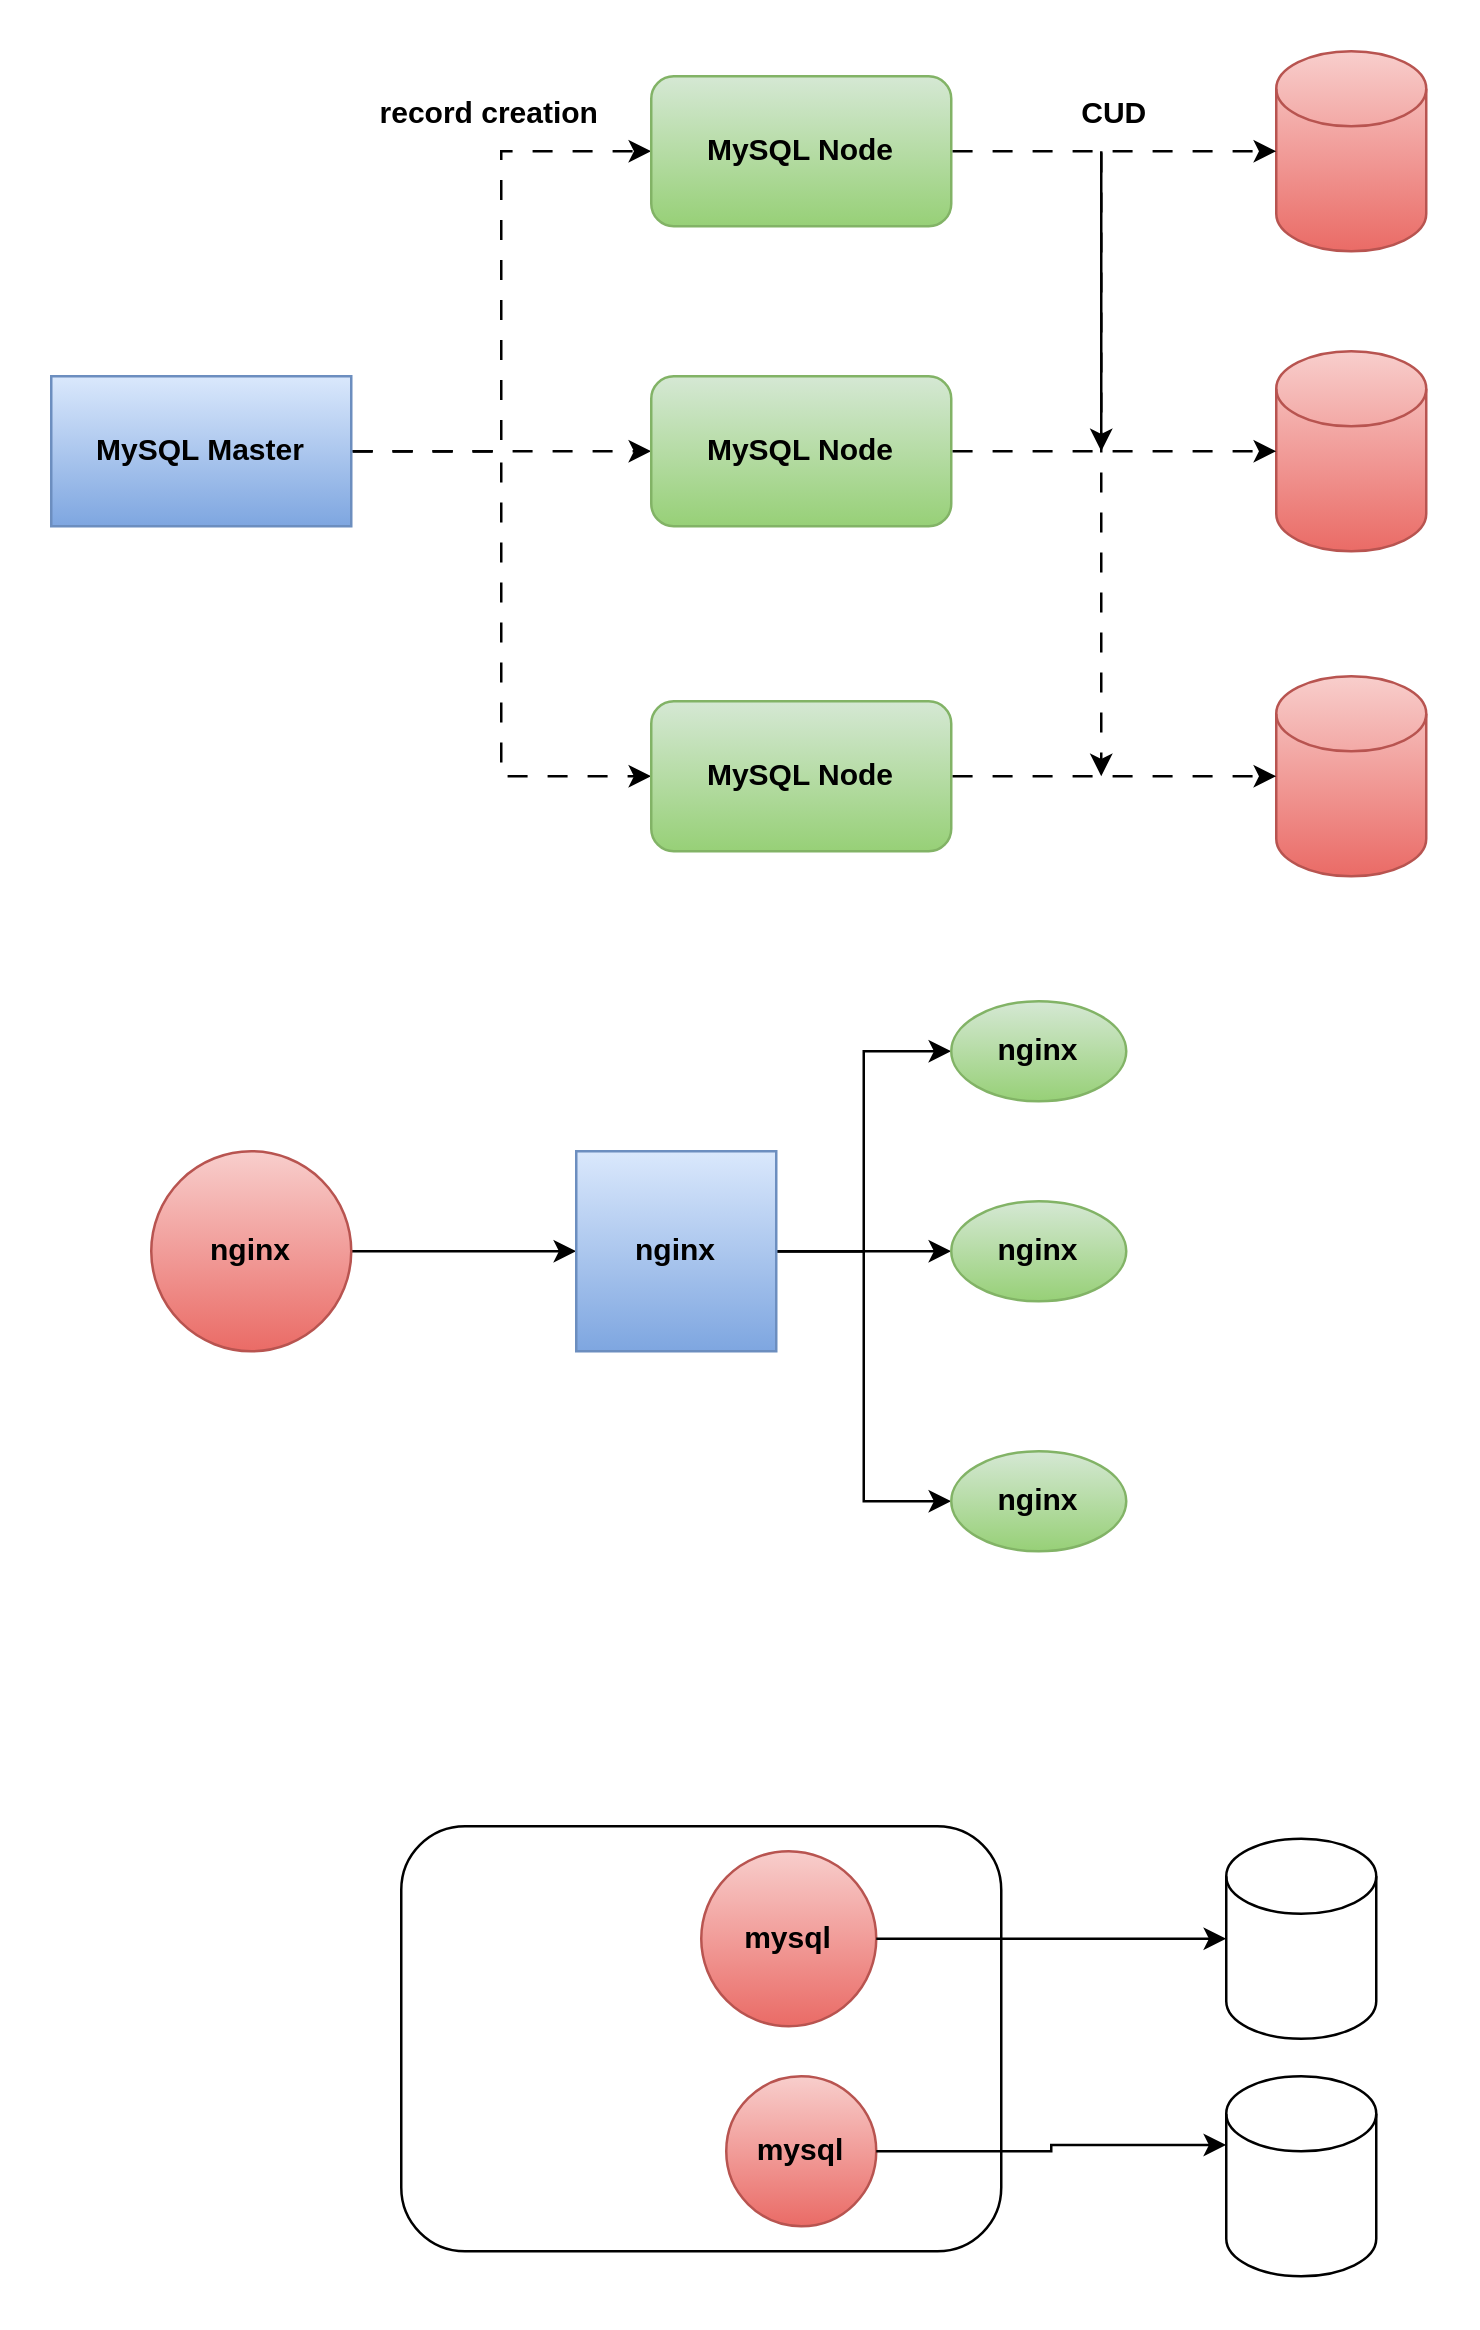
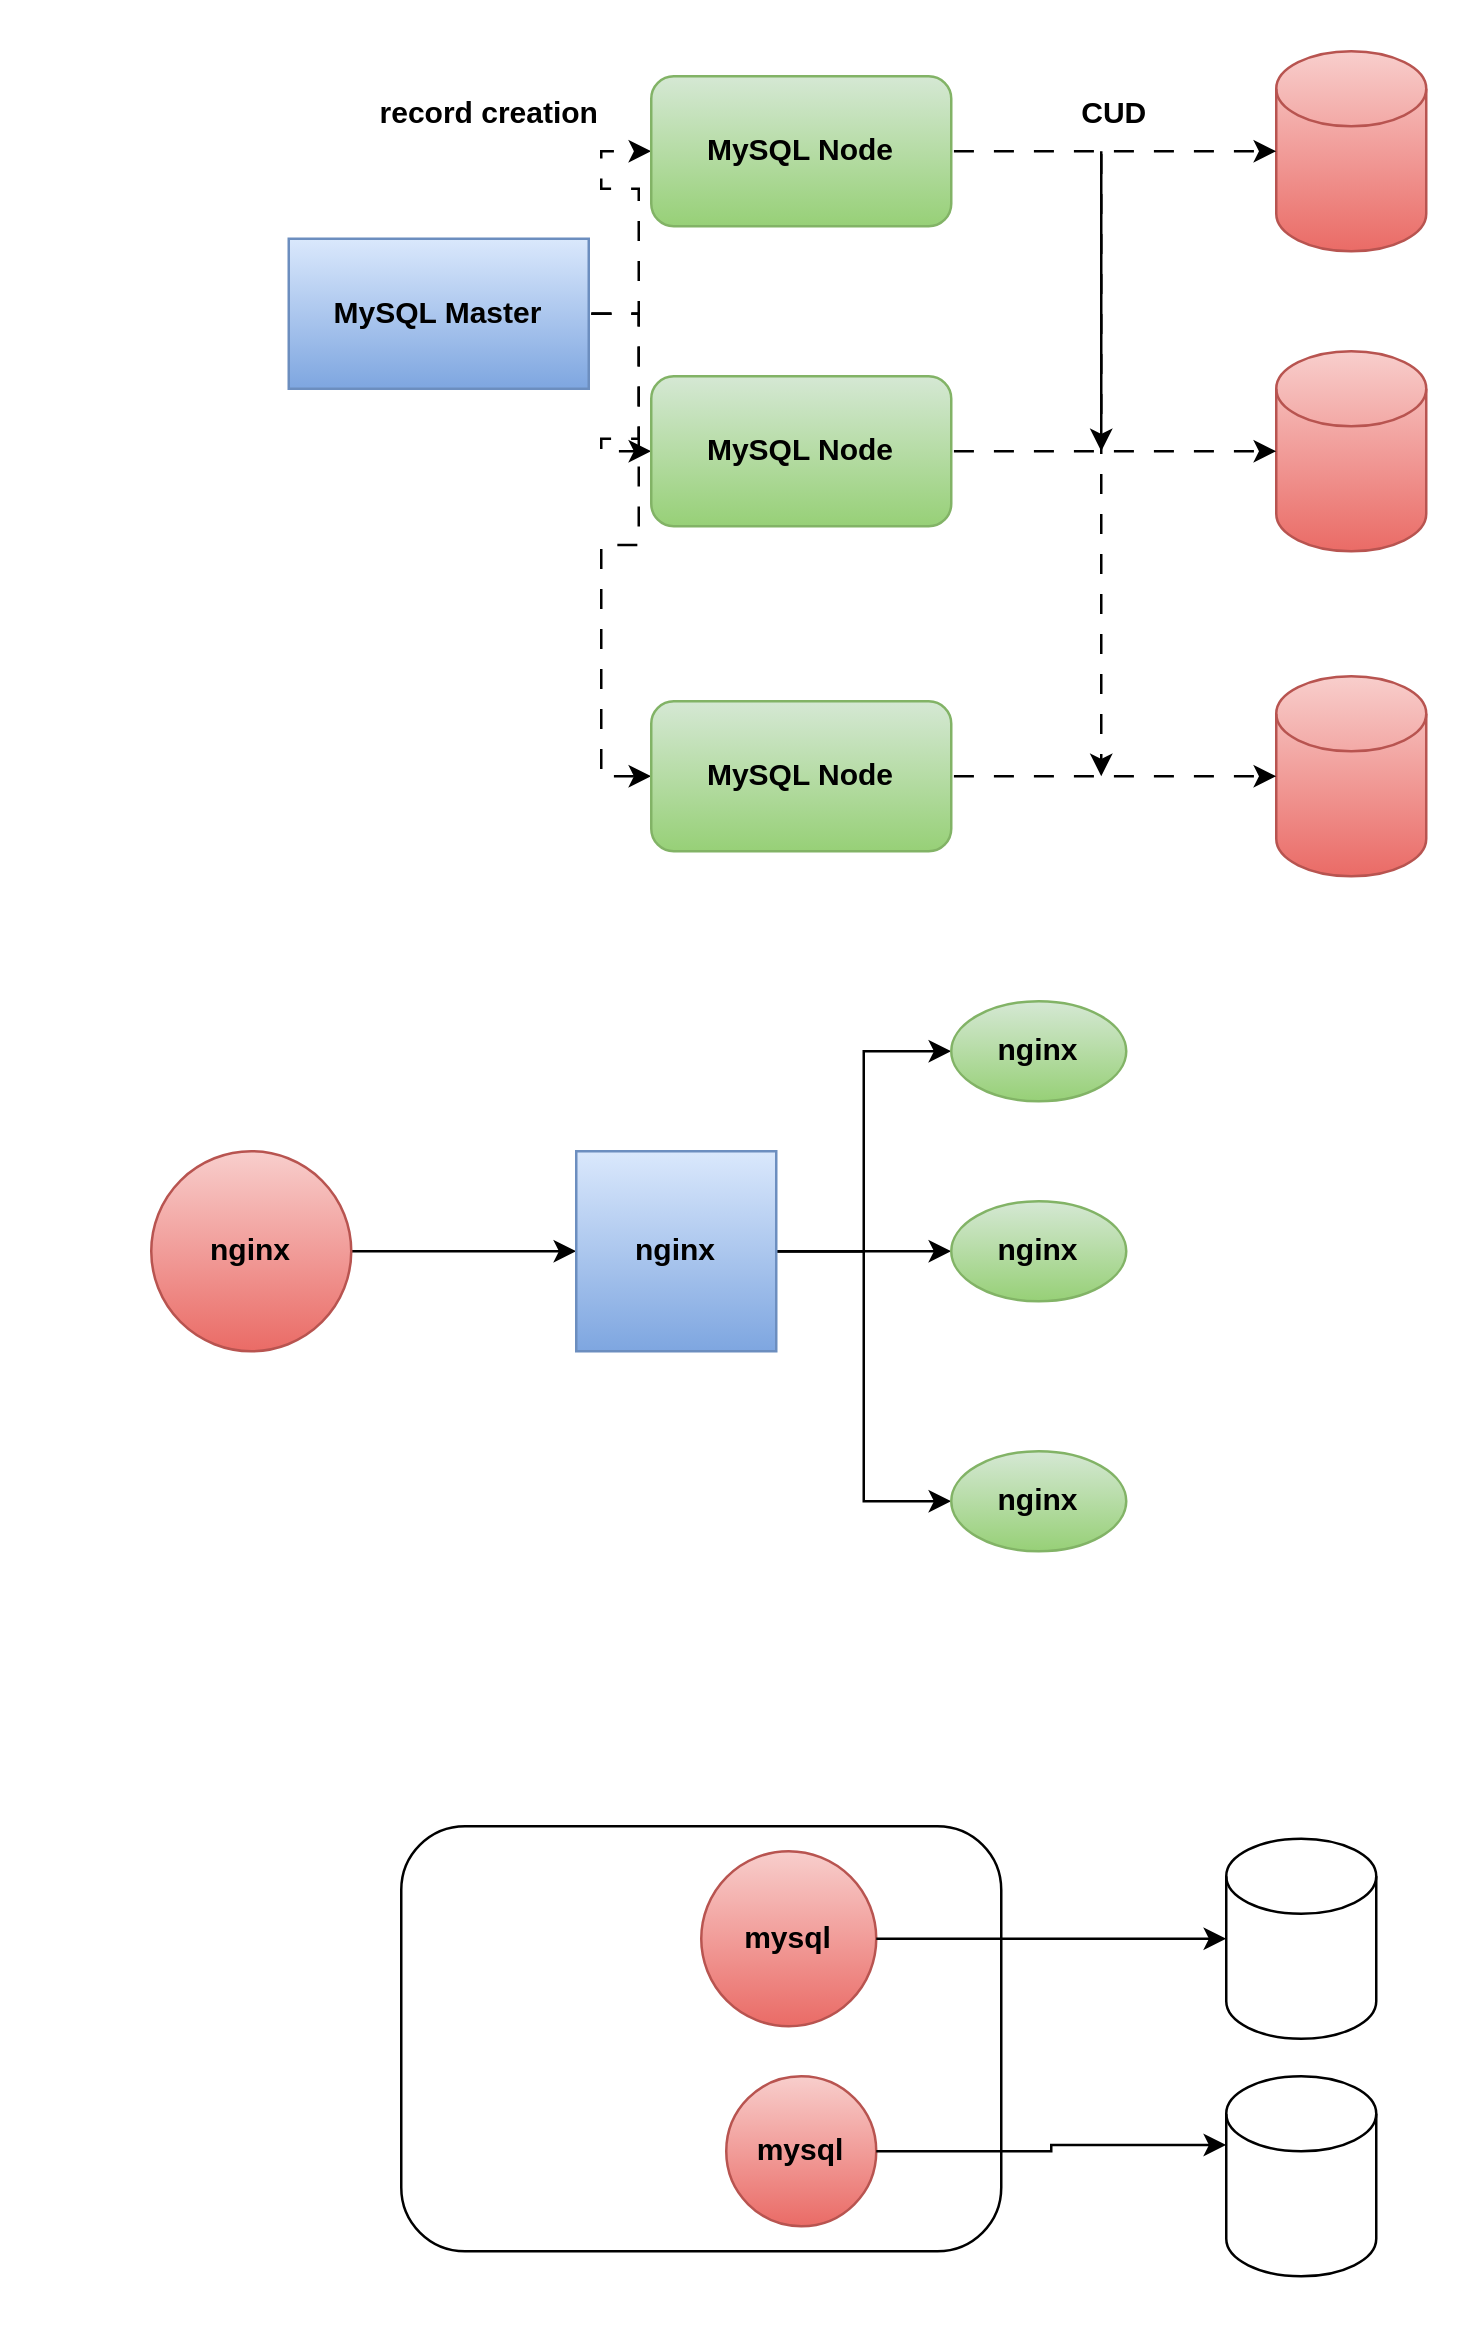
node "MySQL Master": moved (201, 451) -> (439, 314)
